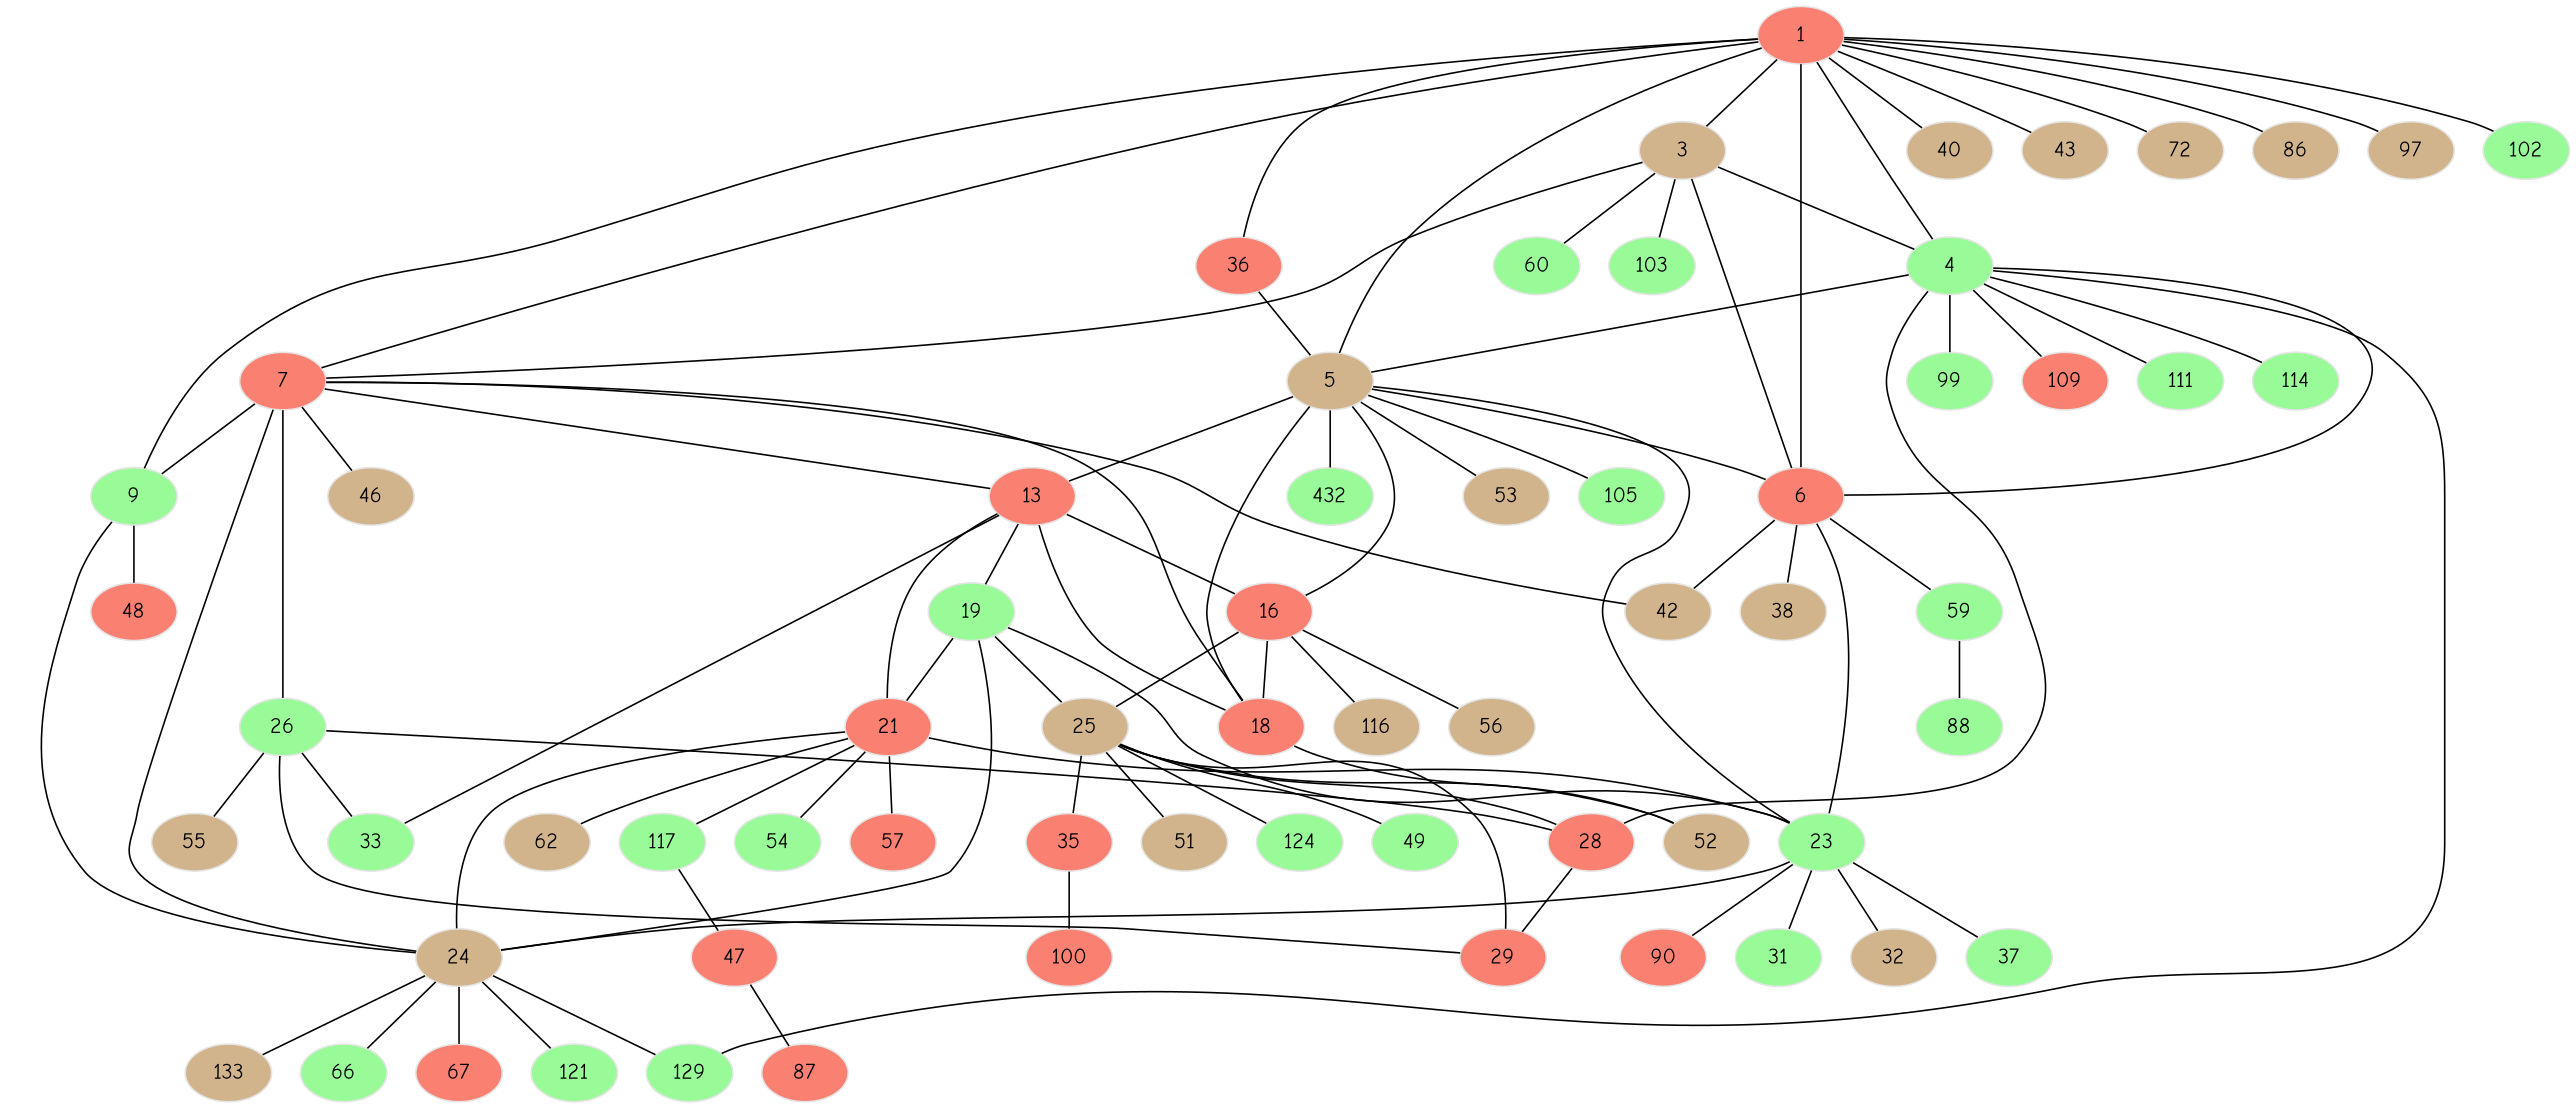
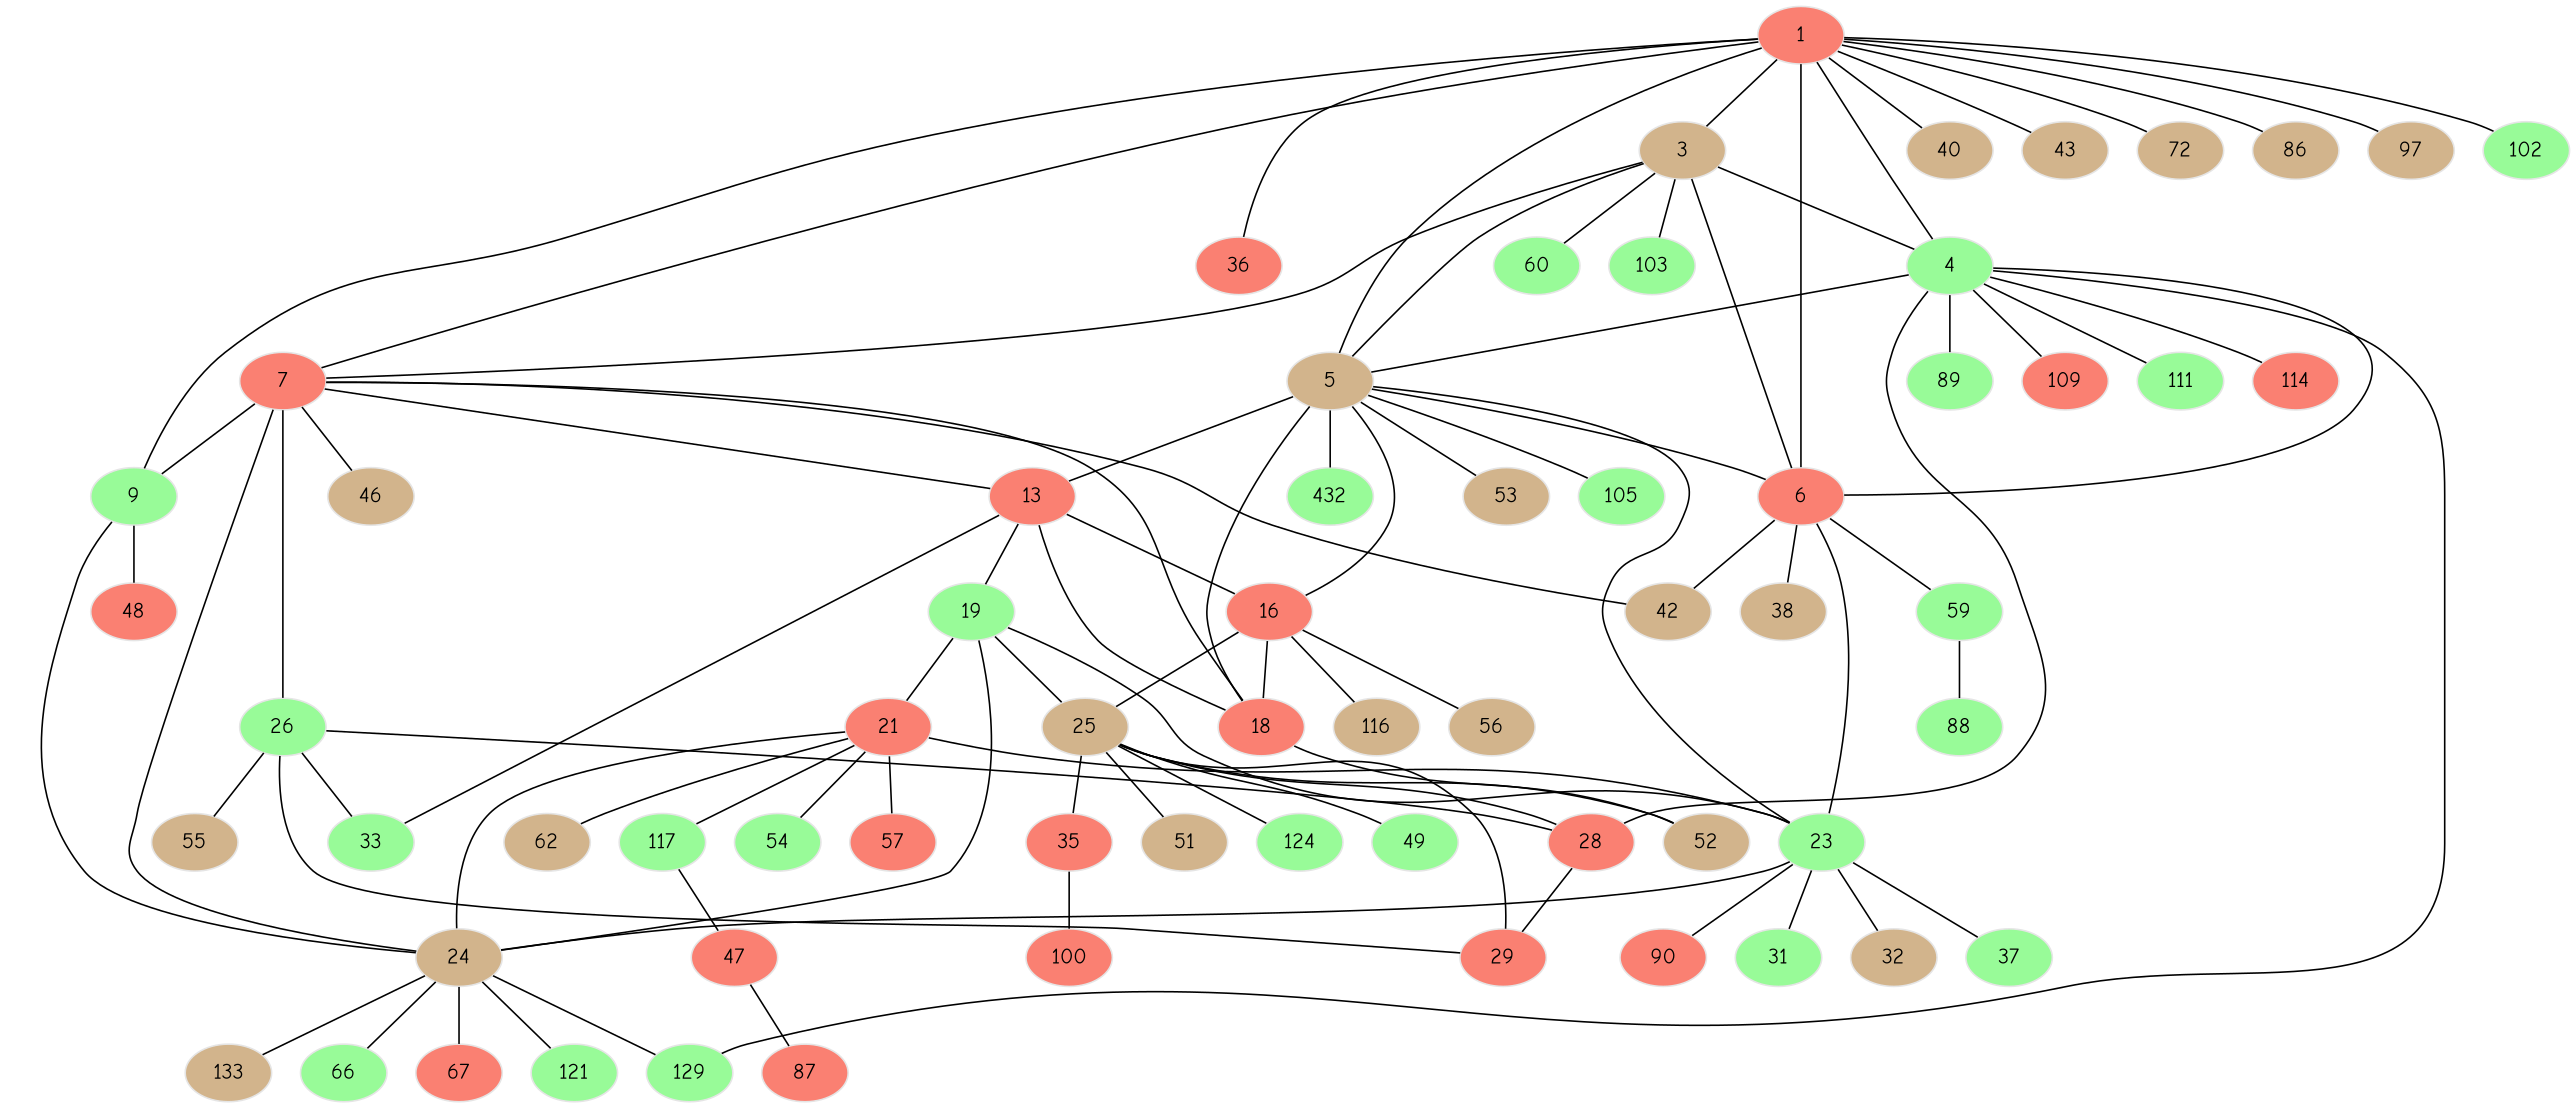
edge "36" -- "5": now "3" -- "5"
node "99": label "99" -> "89"
node "114": fillcolor palegreen -> salmon
edge "13" -- "21": removed
